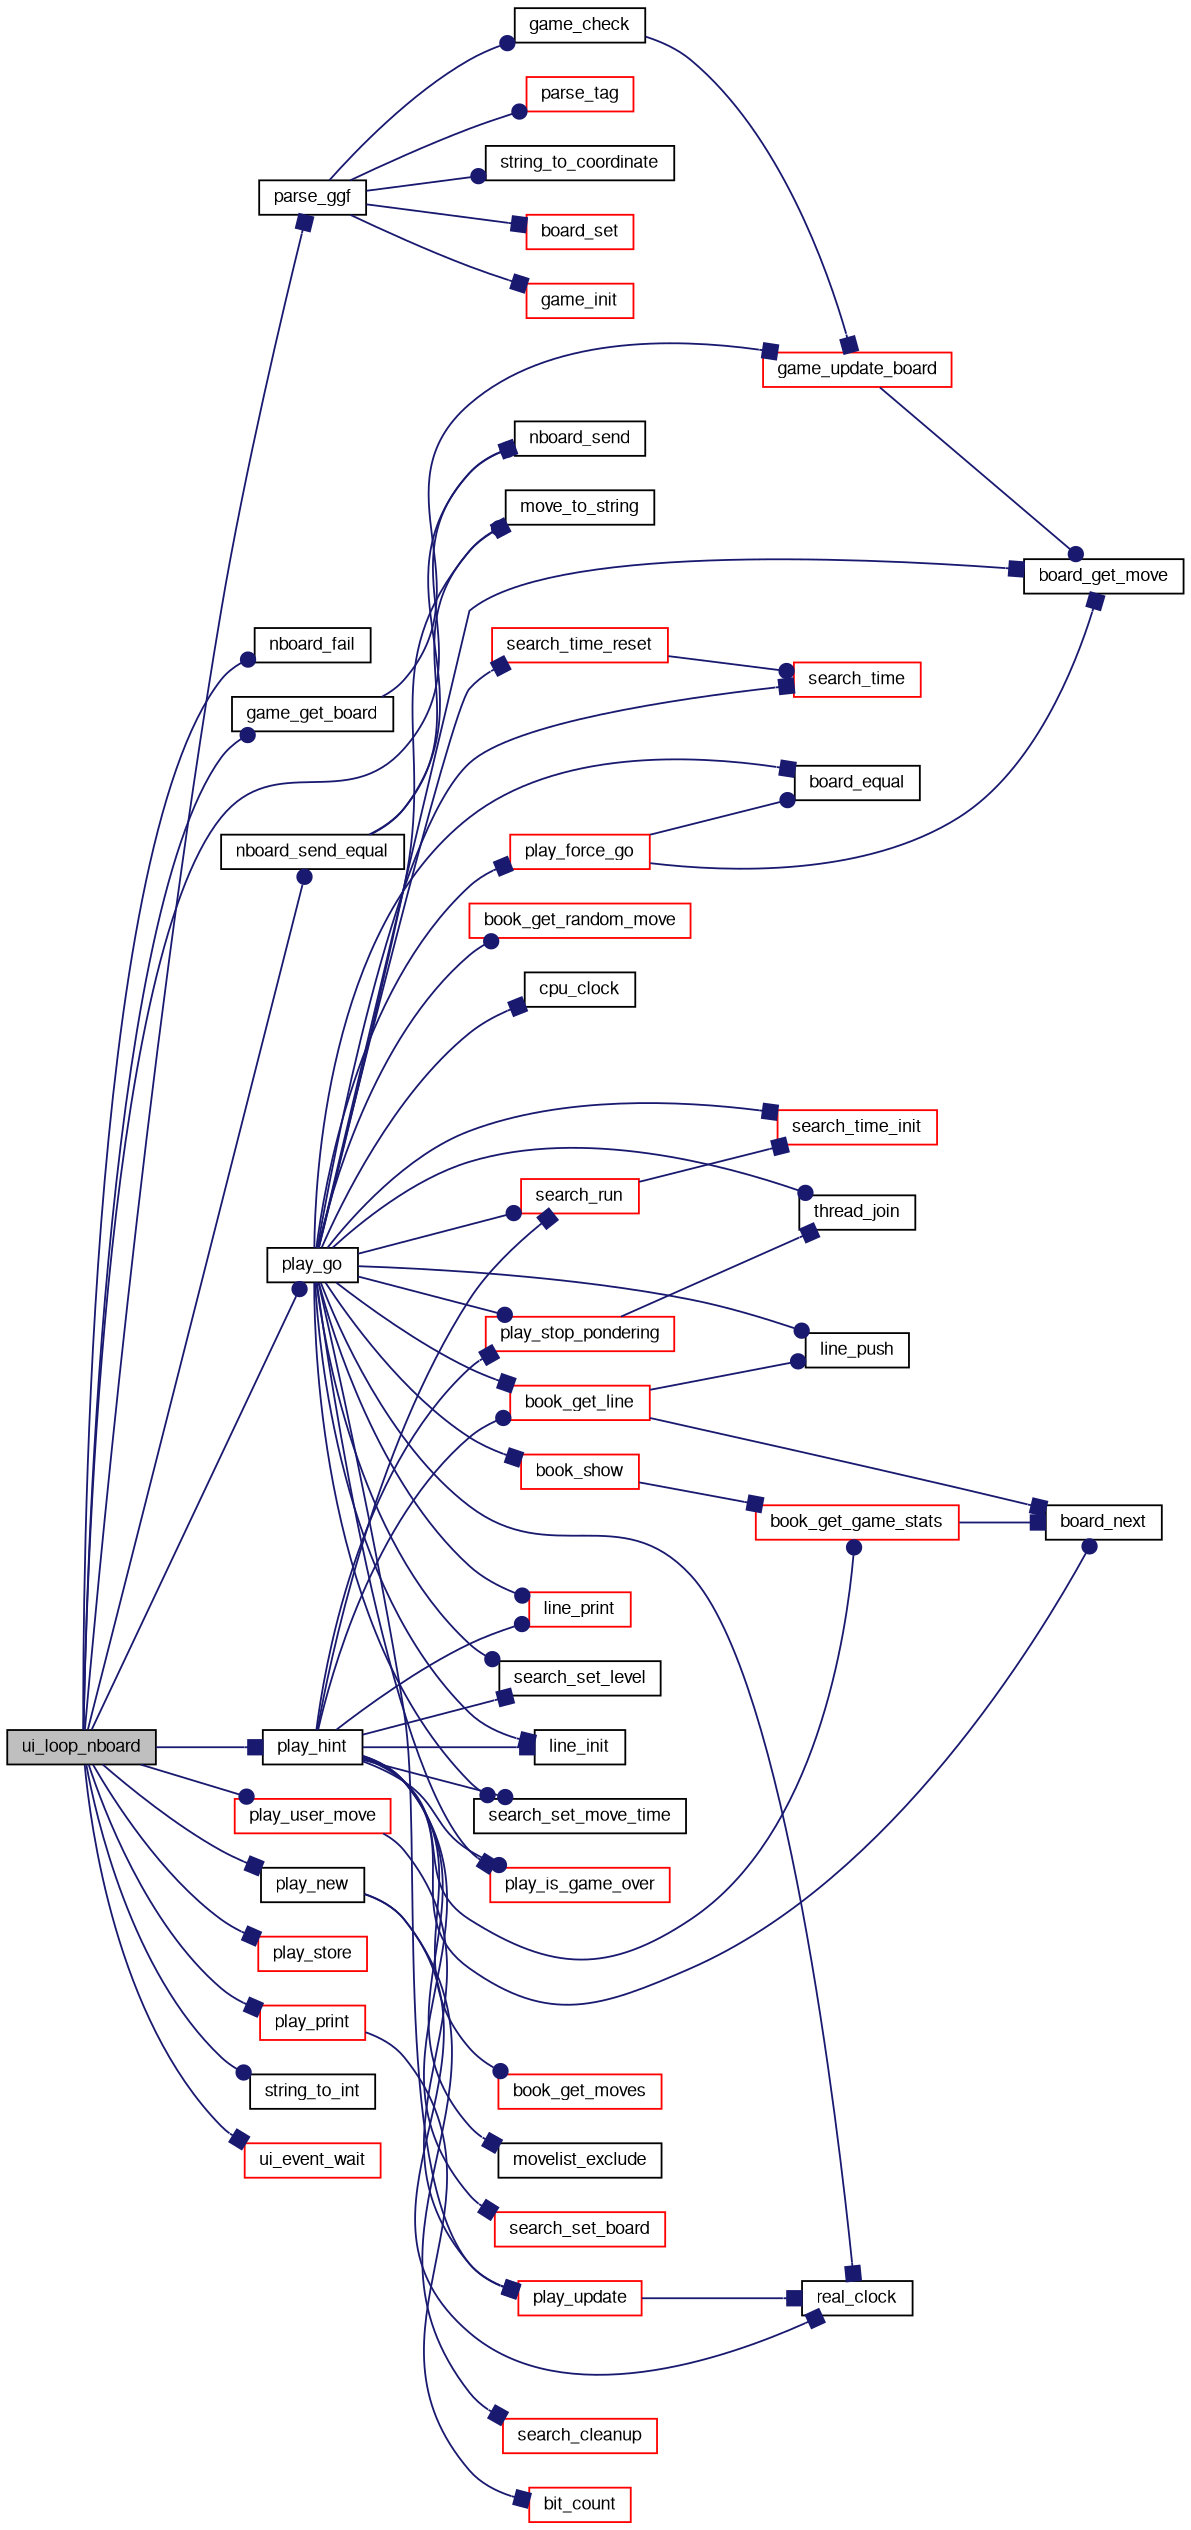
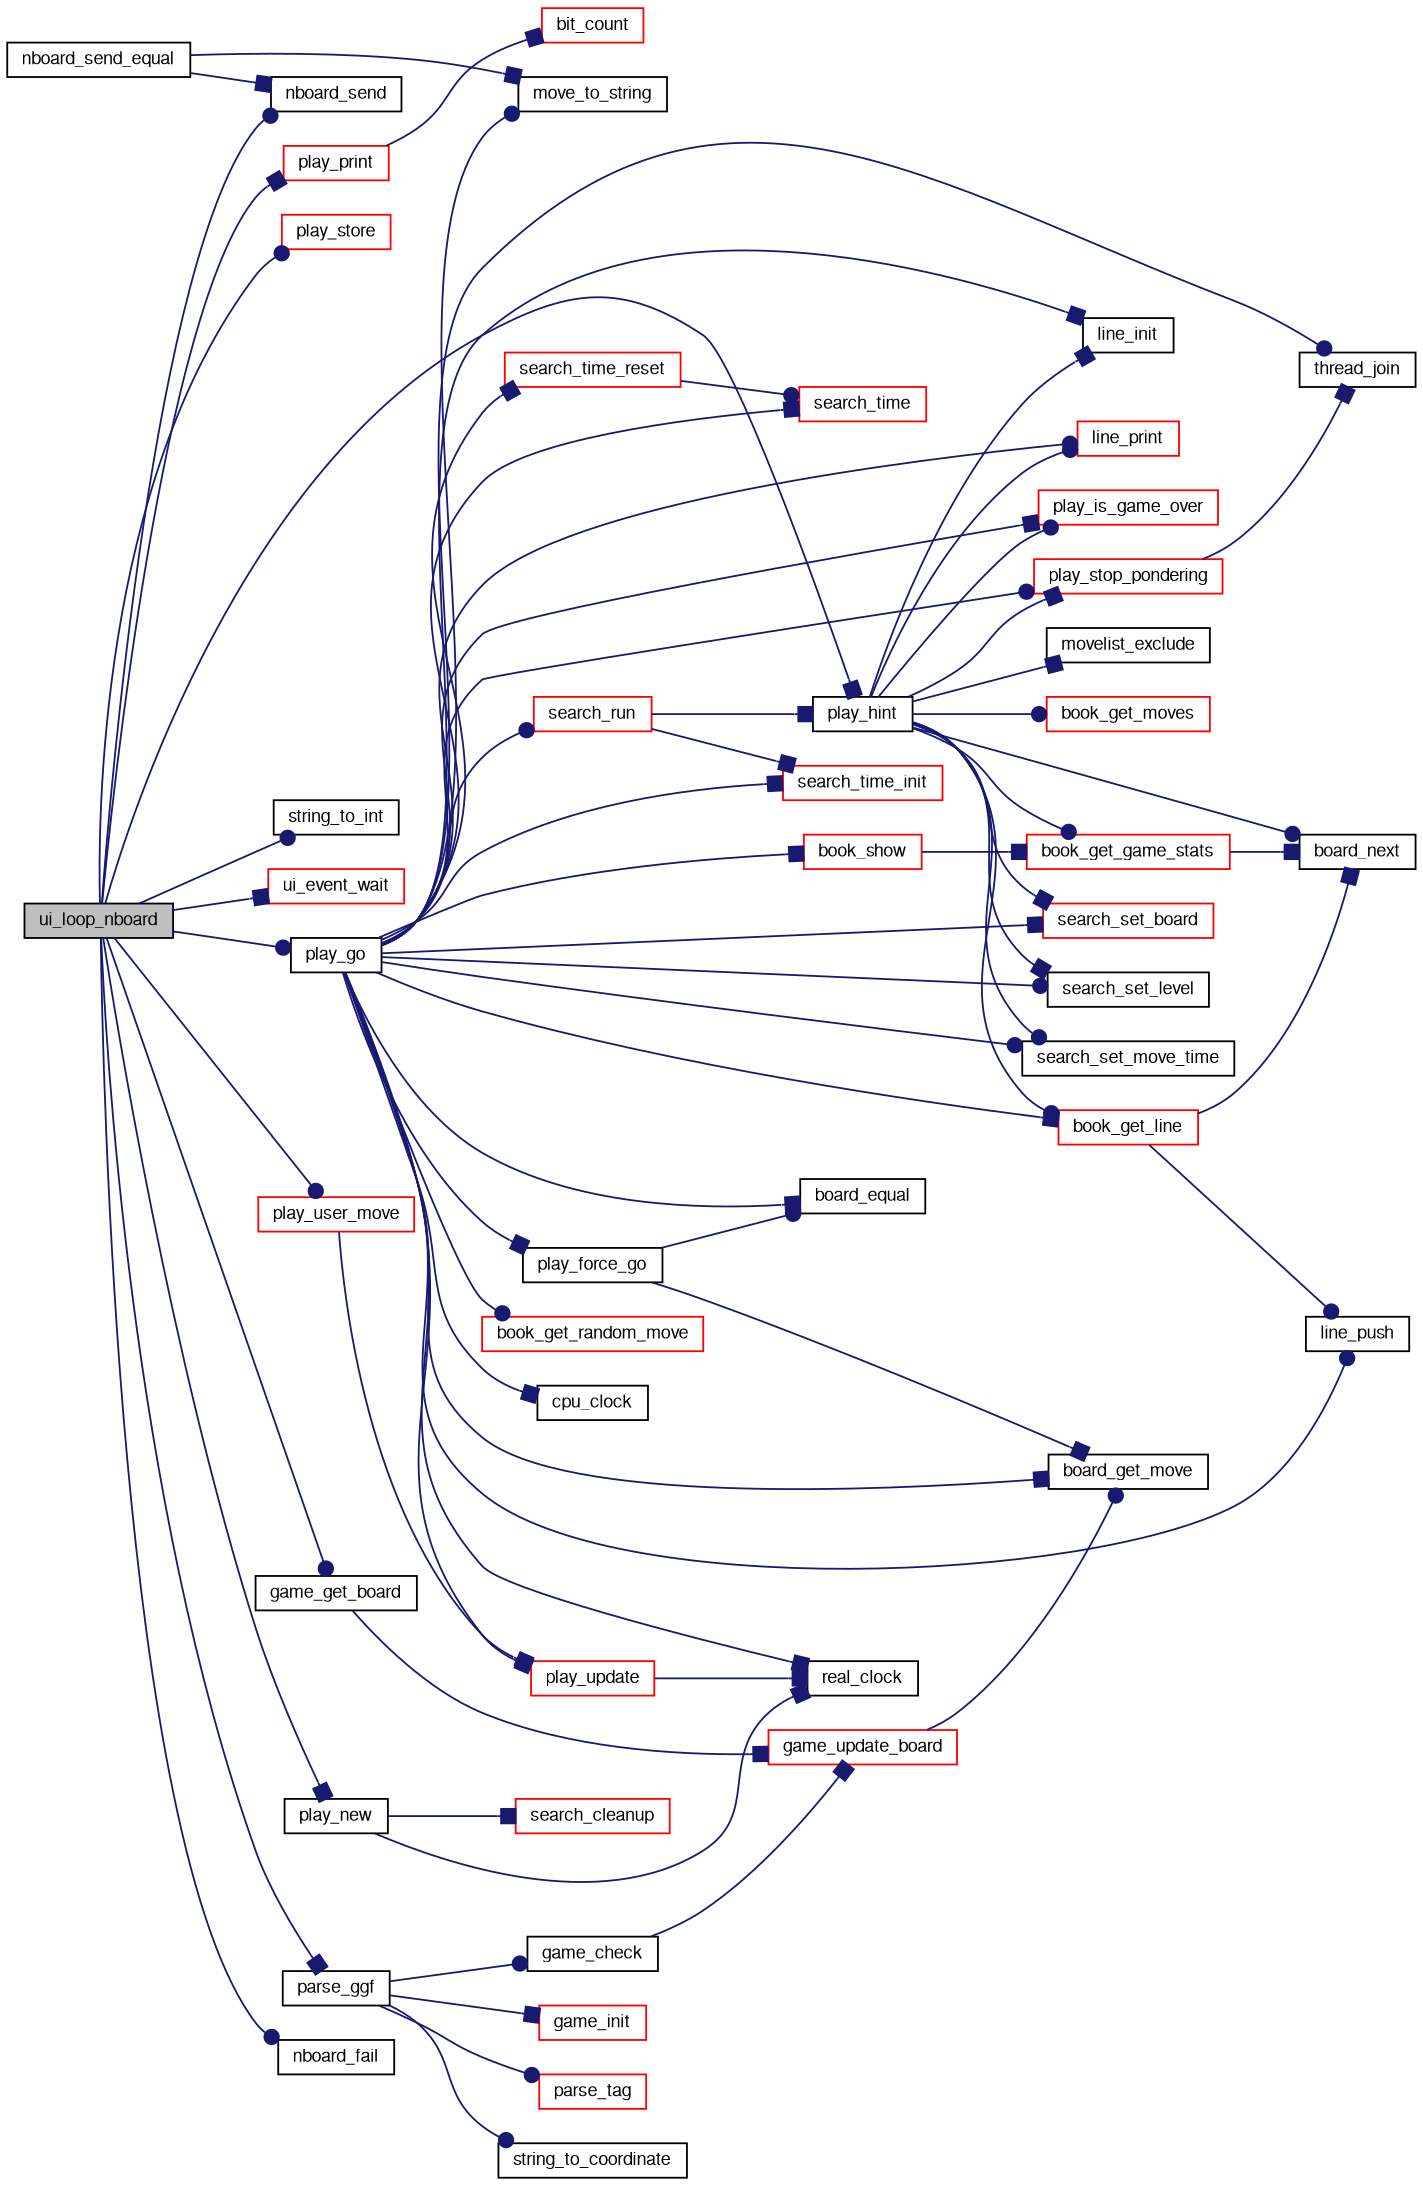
node "board_set": removed
node "play_force_go": color red -> black
edge "play_go" -> "search_set_board": added
edge "ui_loop_nboard" -> "nboard_send_equal": removed
edge "play_hint" -> "search_run": reversed
edge "ui_loop_nboard" -> "play_store": arrowhead box -> dot
